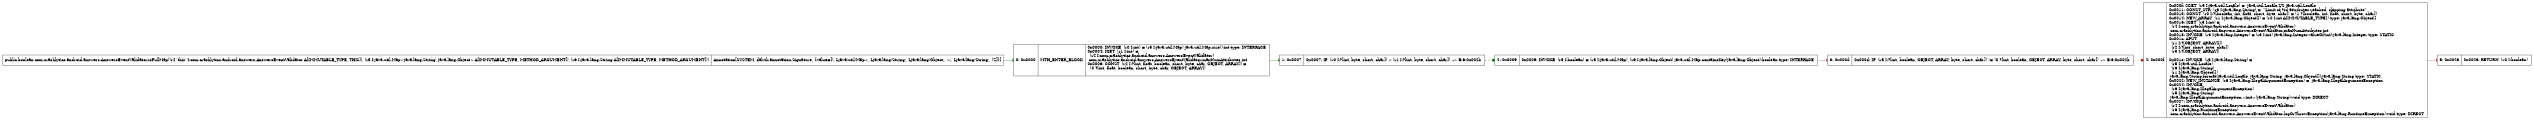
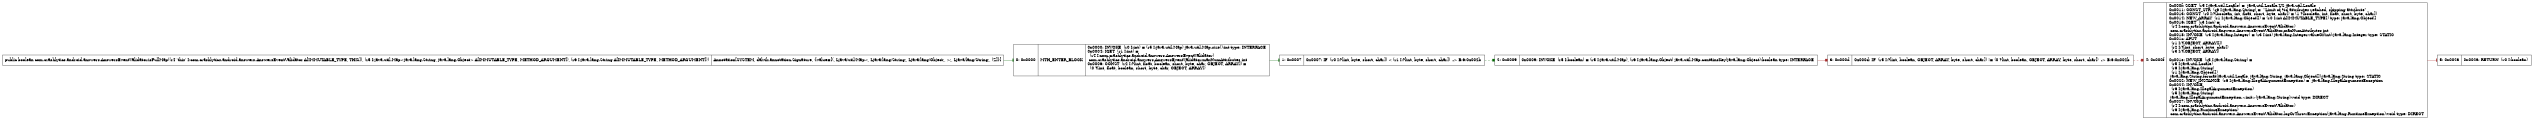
edge "2: 0x0009" -> "3: 0x000d": arrowhead tee -> box
